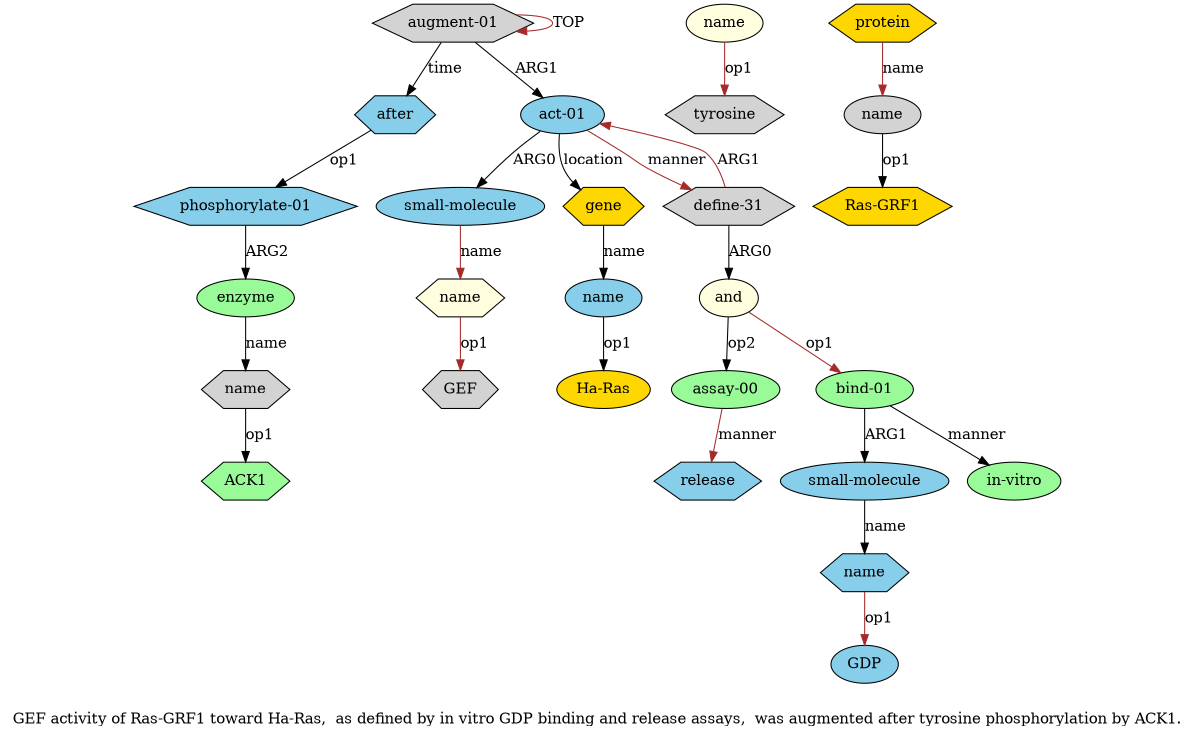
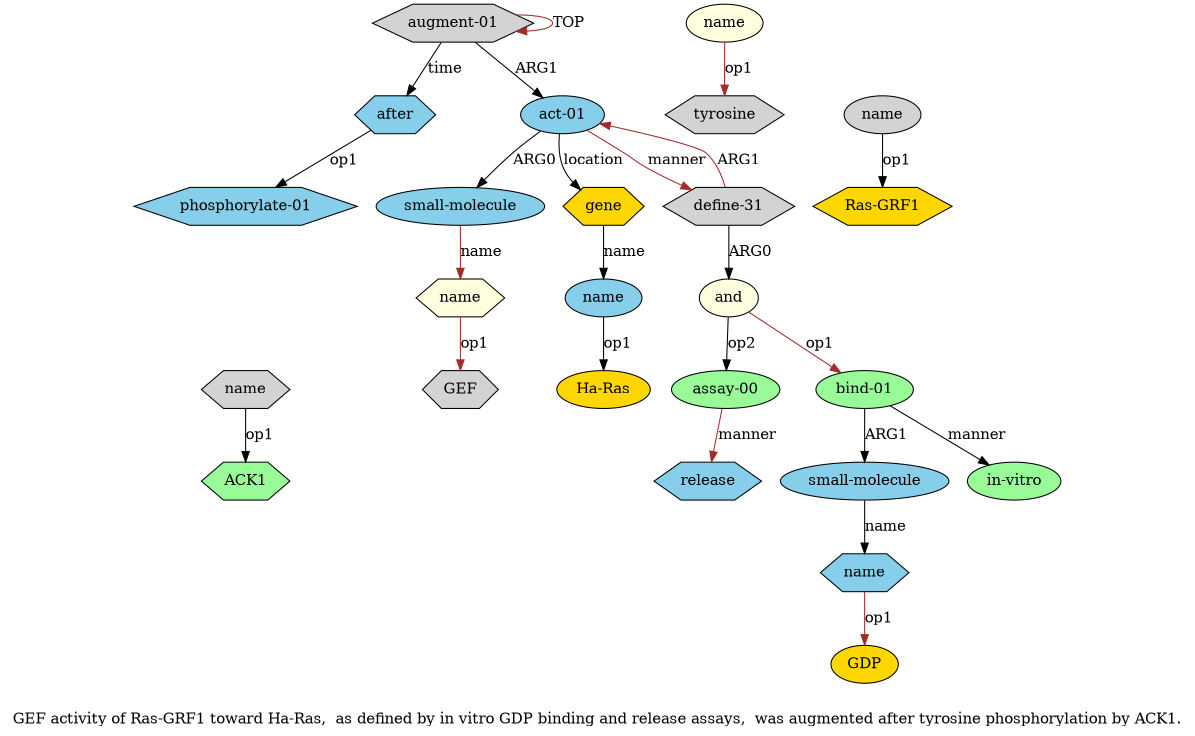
node "protein": removed
node "enzyme": removed
node "GDP": fillcolor skyblue -> gold
